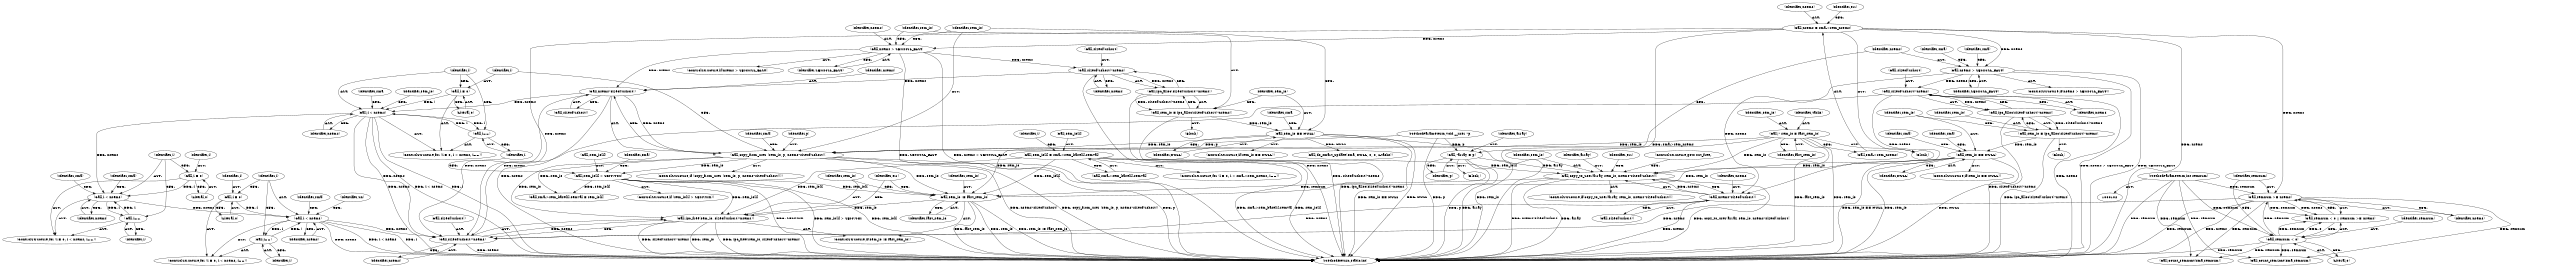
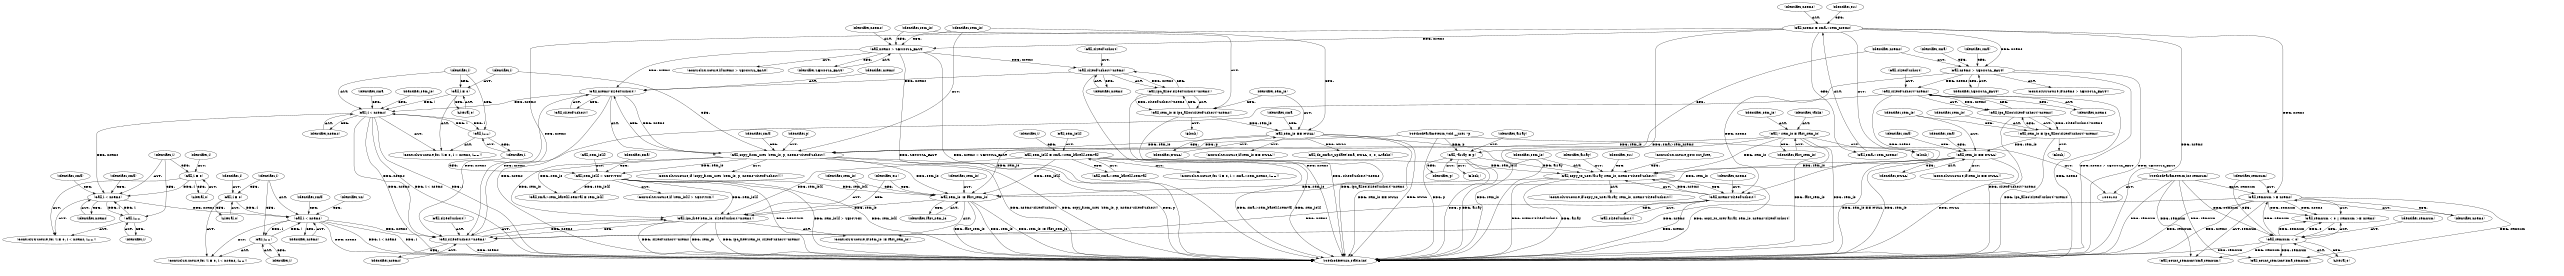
edge "(MethodParameterIn,void __user *p)" -> "1000102": added, label "AST:"
edge "(Call,* sem_io = fast_sem_io)" -> "(Call,sma->sem_nsems)": now "(Call,nsems = sma->sem_nsems)" -> "(Call,sma->sem_nsems)"
edge "(Call,copy_to_user(array, sem_io, nsems*sizeof(ushort)))" -> "(Call,sem_io != fast_sem_io)": label "DDG: semnum" -> "DDG: sem_io"
edge "(MethodParameterIn,int semnum)" -> "(Call,semnum >= nsems)": label "DDG: semnum" -> "FAST: semnum"
edge "(Call,semnum < 0 || semnum >= nsems)" -> "(Call,semnum >= nsems)": removed, label "CFG:"
edge "(Call,semnum >= nsems)" -> "(Call,count_semncnt(sma,semnum))": label "DDG: semnum" -> "AST: semnum"
